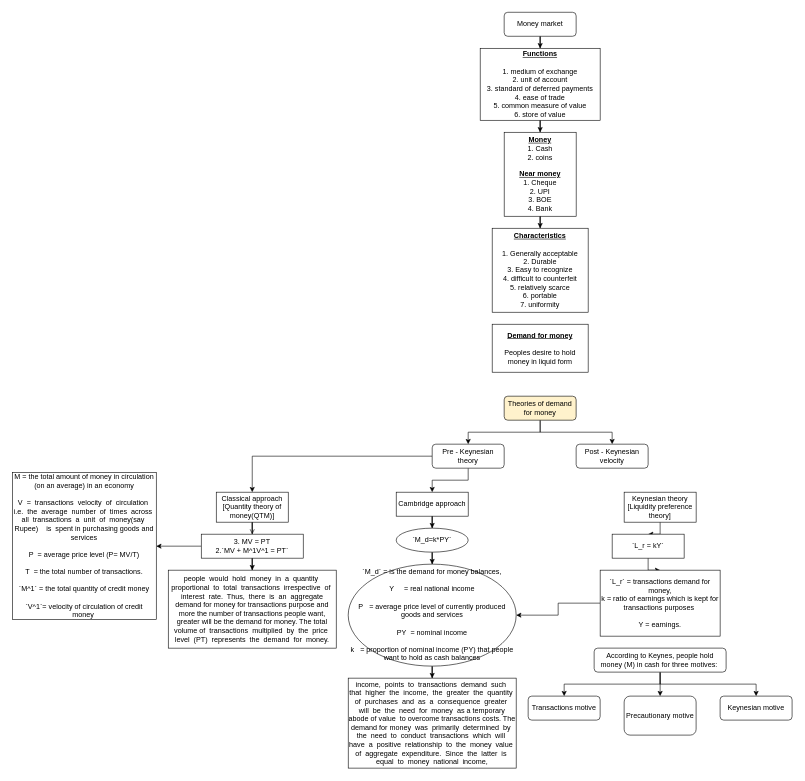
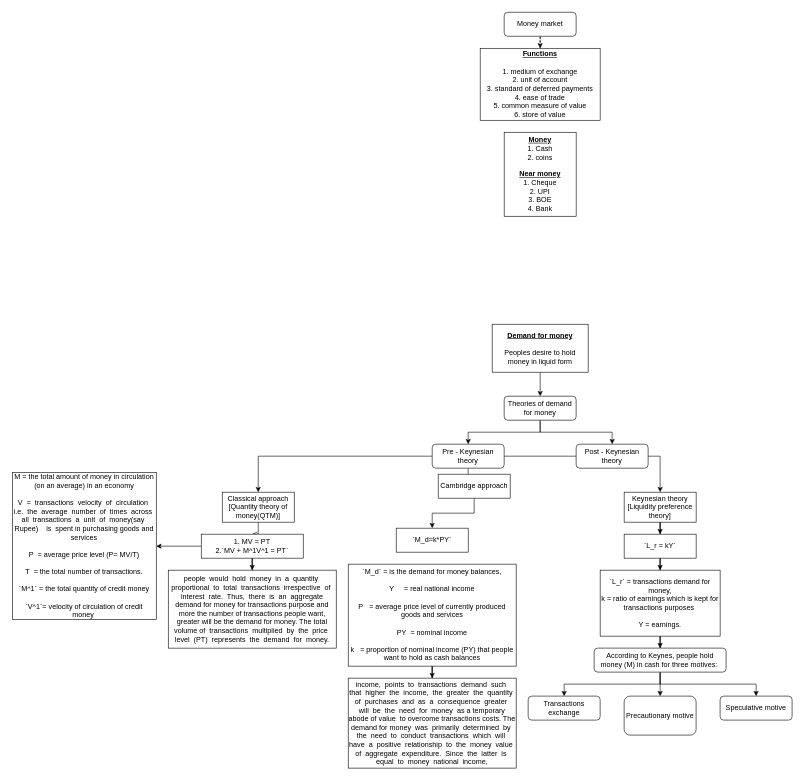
edge "Money market" -> "Functions 1. medium of exchange 2. unit of account 3. standard of deferred payments 4. ease of trade 5. common measure of value 6. store of value": style solid -> dashed
edge "Functions 1. medium of exchange 2. unit of account 3. standard of deferred payments 4. ease of trade 5. common measure of value 6. store of value" -> "Money 1. Cash 2. coins Near money 1. Cheque 2. UPI 3. BOE 4. Bank": removed
edge "Money 1. Cash 2. coins Near money 1. Cheque 2. UPI 3. BOE 4. Bank" -> "Characteristics 1. Generally acceptable 2. Durable 3. Easy to recognize 4. difficult to counterfeit 5. relatively scarce 6. portable 7. uniformity": removed
node "Characteristics 1. Generally acceptable 2. Durable 3. Easy to recognize 4. difficult to counterfeit 5. relatively scarce 6. portable 7. uniformity": removed
edge "Demand for money Peoples desire to hold money in liquid form" -> "Theories of demand for money": added
node "Theories of demand for money": fillcolor #fff2cc -> #ffffff
edge "Pre - Keynesian theory" -> "Keynesian theory [Liquidity preference theory]": added
node "Post - Keynesian velocity": label "Post - Keynesian velocity" -> "Post - Keynesian theory"
node "Cambridge approach": moved (432, 504) -> (474, 486)
node "Classical approach [Quantity theory of money(QTM)]": moved (252, 507) -> (258, 507)
node "`M_d=k*PY`": shape ellipse -> rectangle
node "3. MV = PT 2.`MV + M^1V^1 = PT`": label "3. MV = PT 2.`MV + M^1V^1 = PT`" -> "1. MV = PT 2.`MV + M^1V^1 = PT`"
node "`L_r = kY`": moved (648, 546) -> (660, 546)
edge "`M_d=k*PY`" -> "`M_d` = is the demand for money balances, Y = real national income P = average price level of currently produced goods and services PY = nominal income k = proportion of nominal income (PY) that people want to hold as cash balances": removed
edge "`L_r` = transactions demand for money, k = ratio of earnings which is kept for transactions purposes Y = earnings." -> "`M_d` = is the demand for money balances, Y = real national income P = average price level of currently produced goods and services PY = nominal income k = proportion of nominal income (PY) that people want to hold as cash balances": now "`L_r` = transactions demand for money, k = ratio of earnings which is kept for transactions purposes Y = earnings." -> "According to Keynes, people hold money (M) in cash for three motives:"
node "`M_d` = is the demand for money balances, Y = real national income P = average price level of currently produced goods and services PY = nominal income k = proportion of nominal income (PY) that people want to hold as cash balances": shape ellipse -> rectangle
node "Transactions motive": label "Transactions motive" -> "Transactions exchange"
node "Keynesian motive": label "Keynesian motive" -> "Speculative motive"
